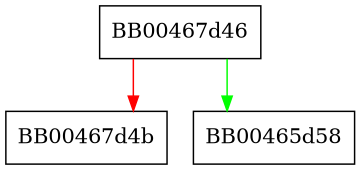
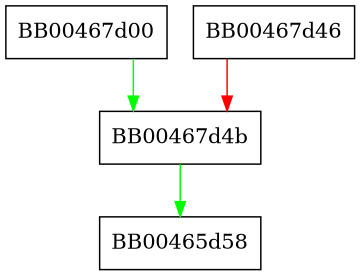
node "BB00467d00": added
edge "BB00467d46" -> "BB00465d58": now "BB00467d4b" -> "BB00465d58"
